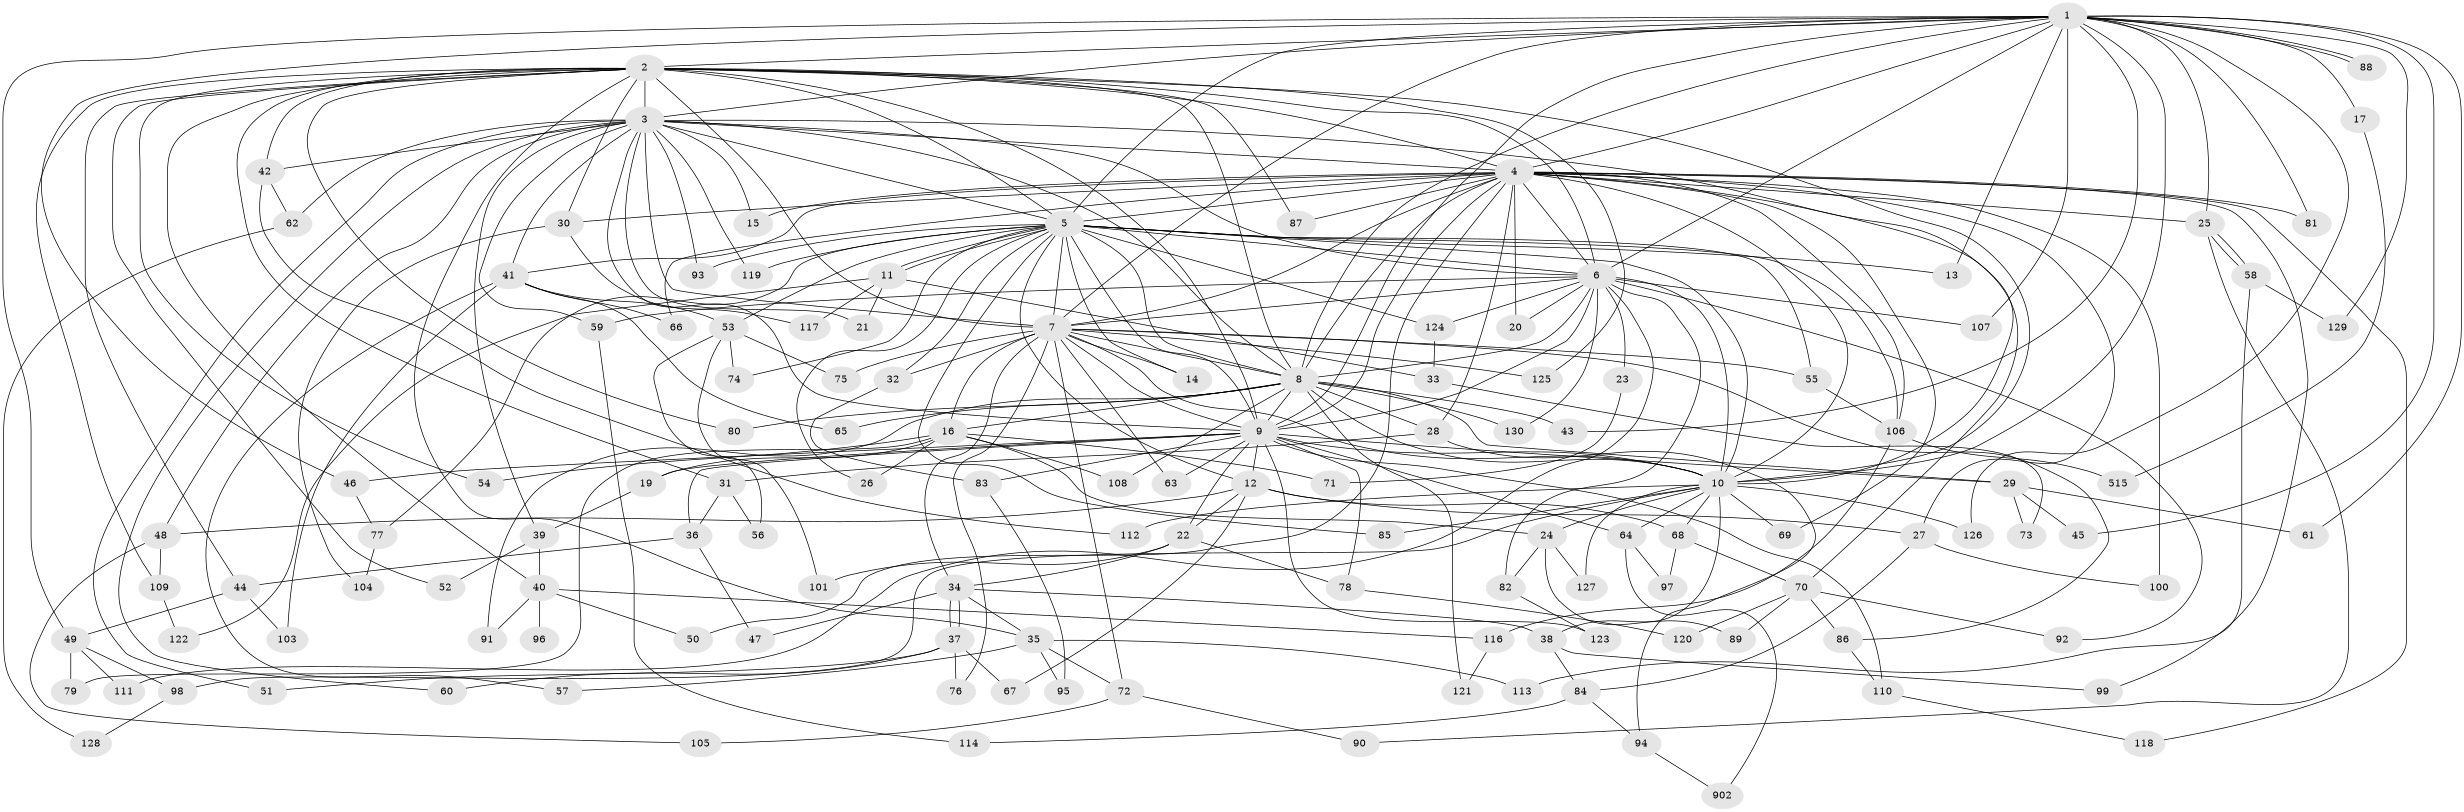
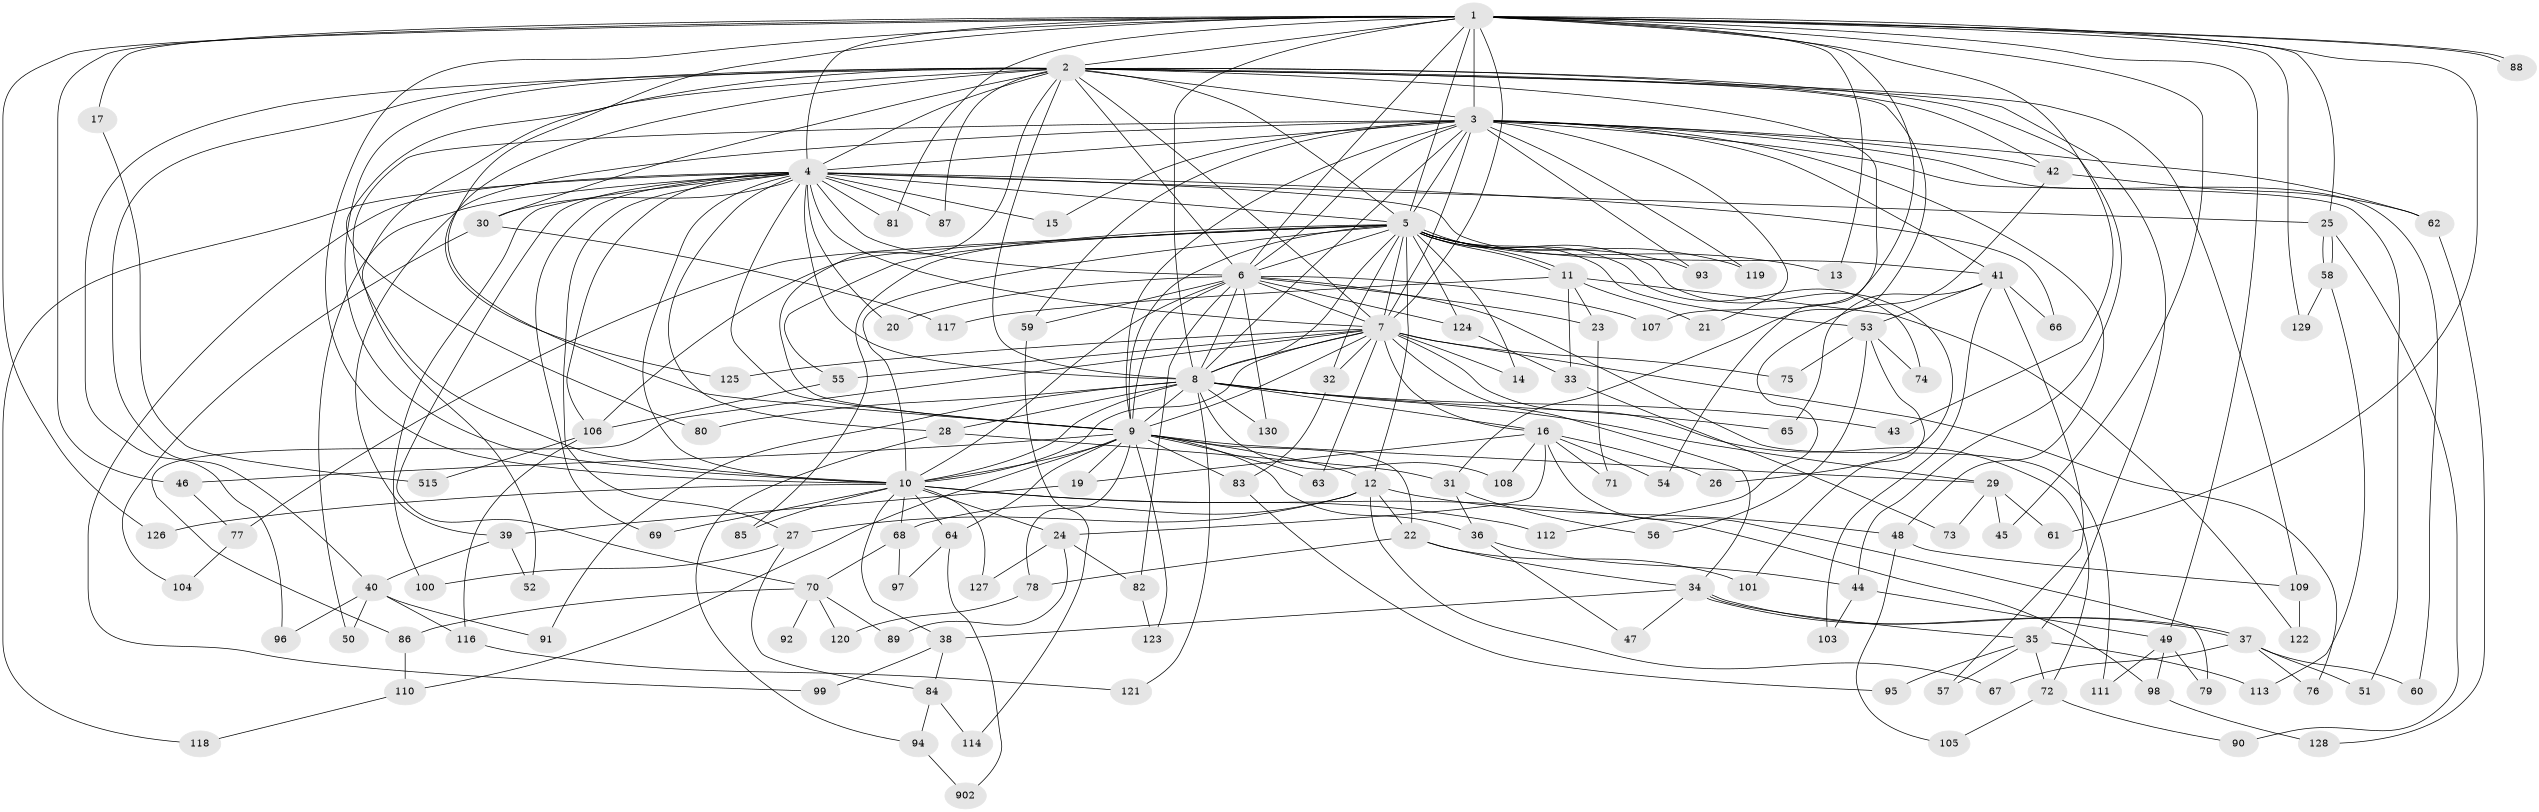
edge "2" -- "96": added
edge "11" -- "23": added
edge "6" -- "92": removed
